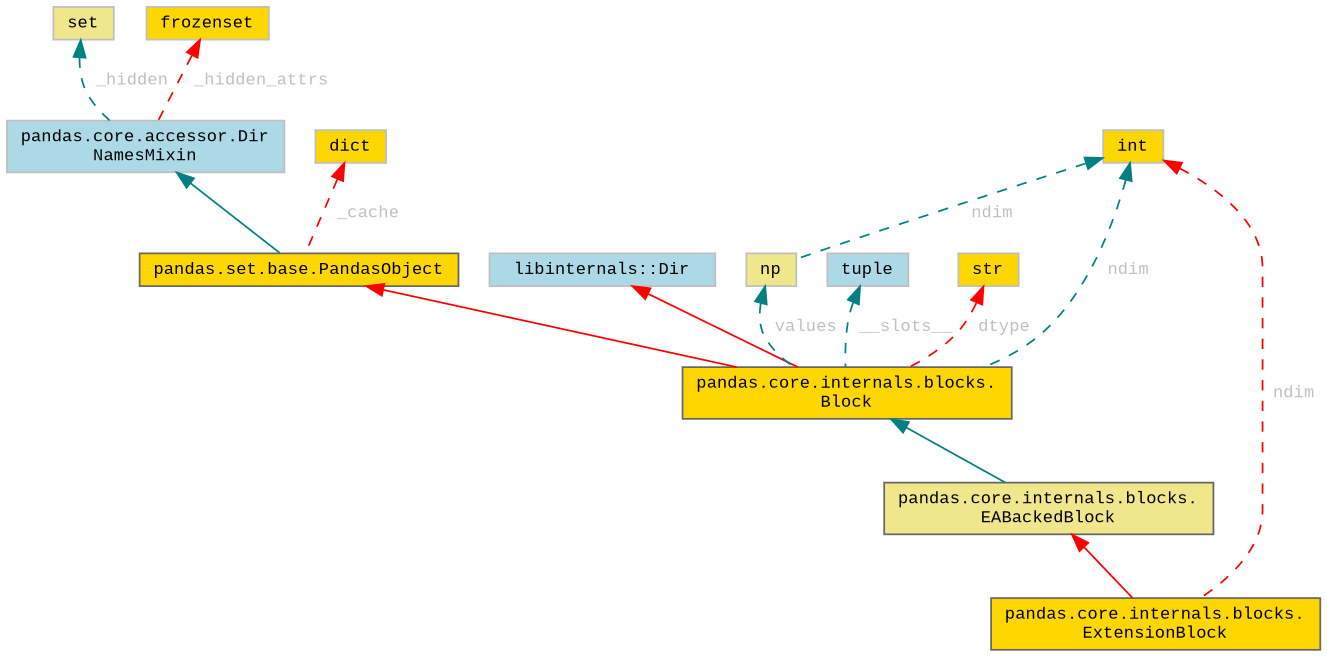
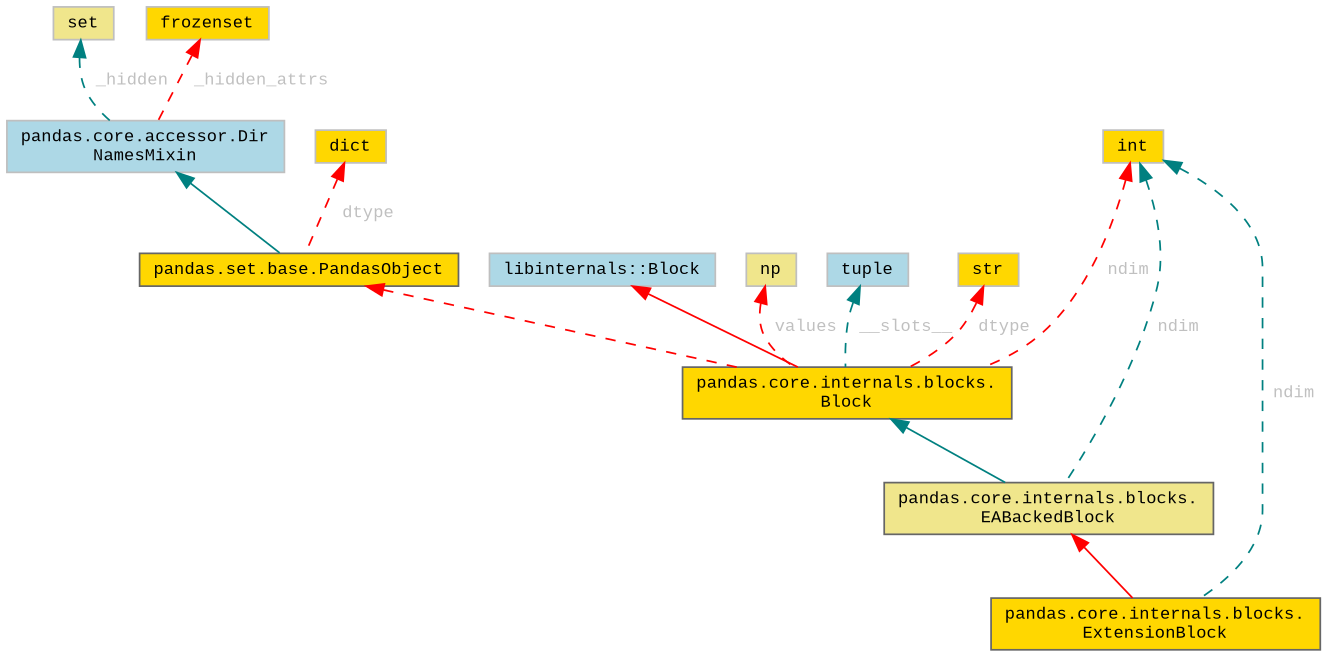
edge "np" -> "int": now "pandas.core.internals.blocks. EABackedBlock" -> "int"
edge "pandas.set.base.PandasObject" -> "dict": label " _cache" -> " dtype"
node "libinternals::Dir": label "libinternals::Dir" -> "libinternals::Block"
edge "pandas.core.internals.blocks. Block" -> "int": color teal -> red
edge "pandas.core.internals.blocks. Block" -> "pandas.set.base.PandasObject": style solid -> dashed
edge "pandas.core.internals.blocks. Block" -> "np": color teal -> red
edge "pandas.core.internals.blocks. ExtensionBlock" -> "int": color red -> teal
